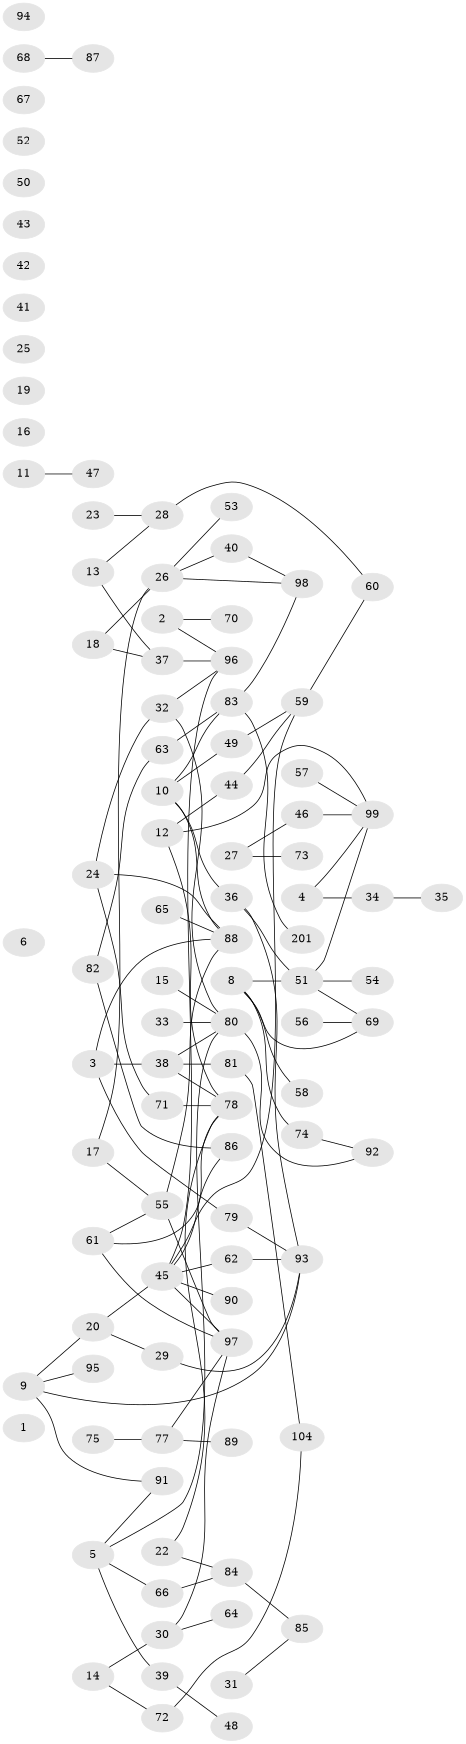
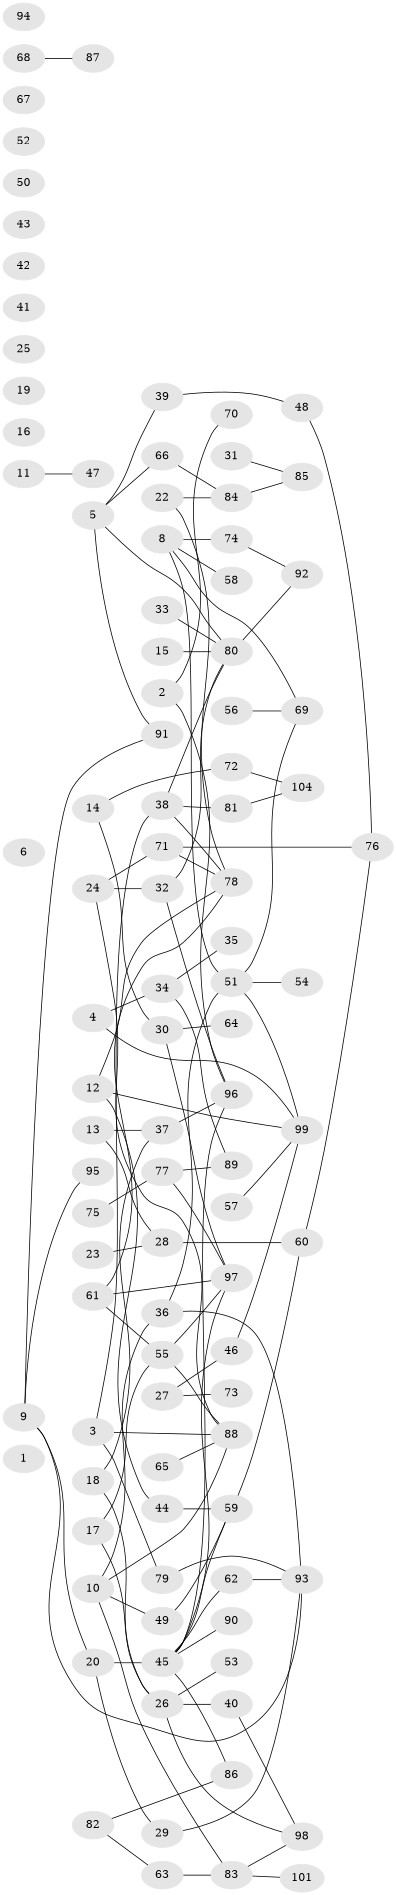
node "76": added
node "201": label "201" -> "101"
edge "34" -- "89": added
